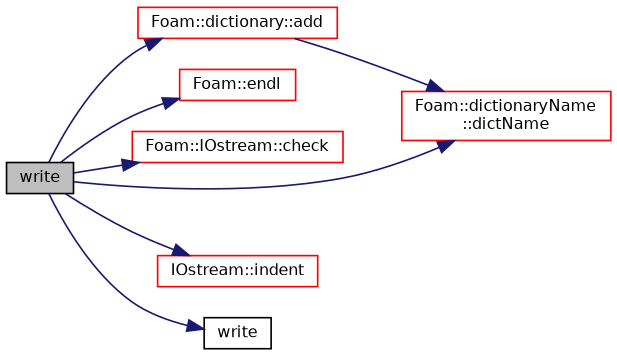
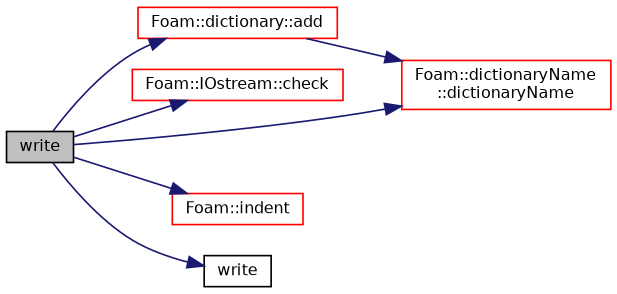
node "Foam::endl": removed
node "Foam::dictionaryName ::dictName": label "Foam::dictionaryName ::dictName" -> "Foam::dictionaryName ::dictionaryName"
node "IOstream::indent": label "IOstream::indent" -> "Foam::indent"
